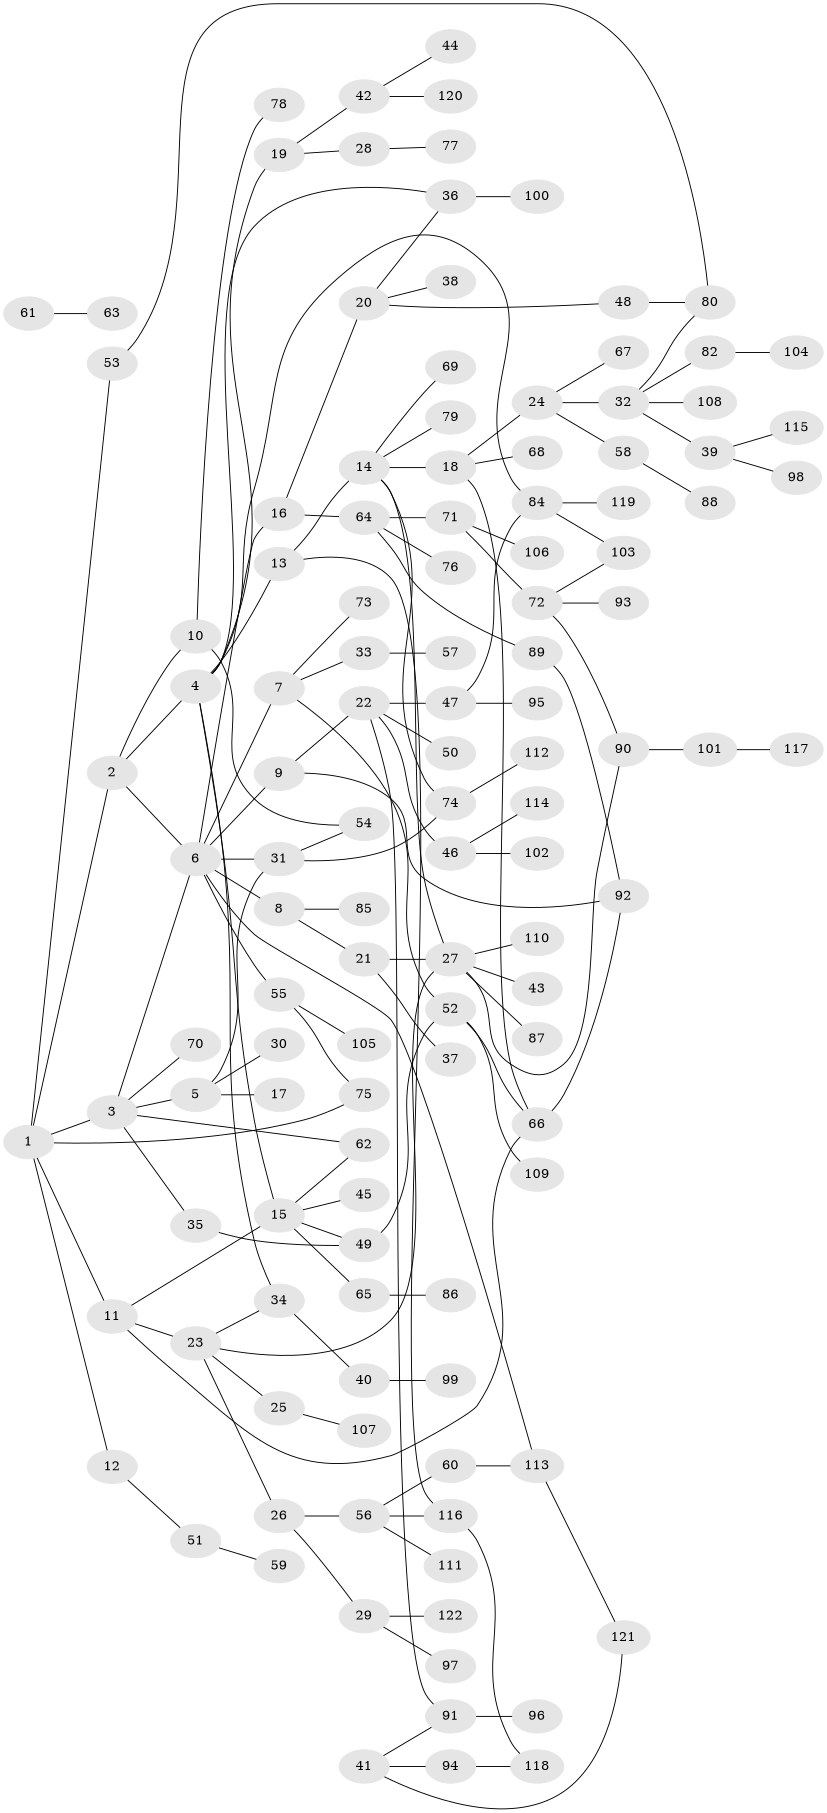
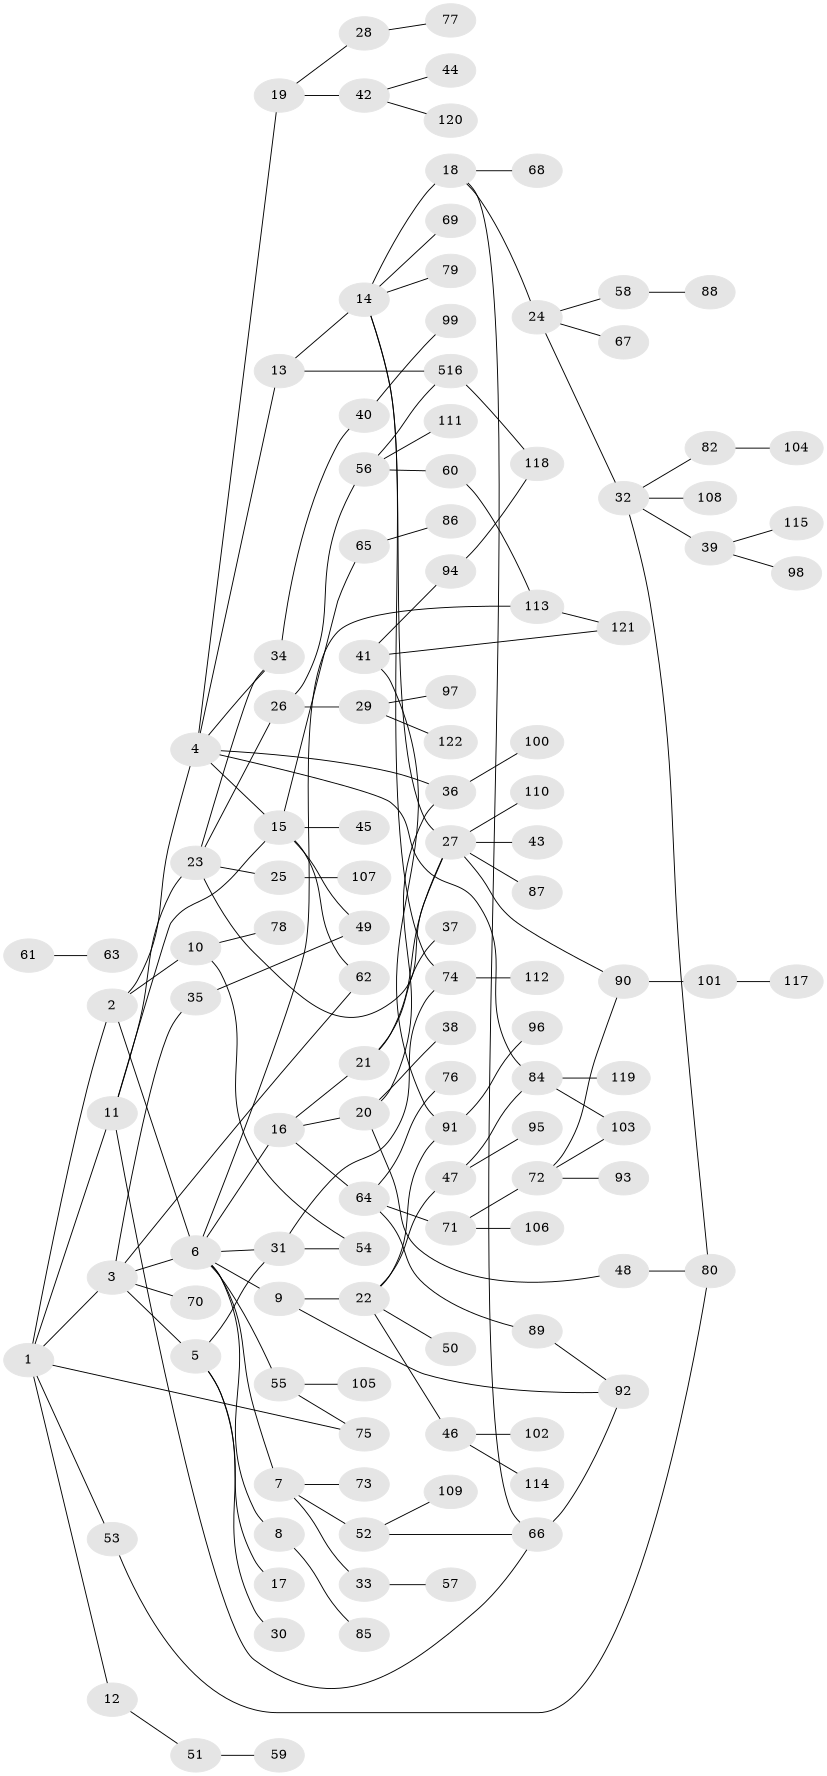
edge "8" -- "21": now "16" -- "21"
edge "52" -- "49": removed
node "116": label "116" -> "516"
